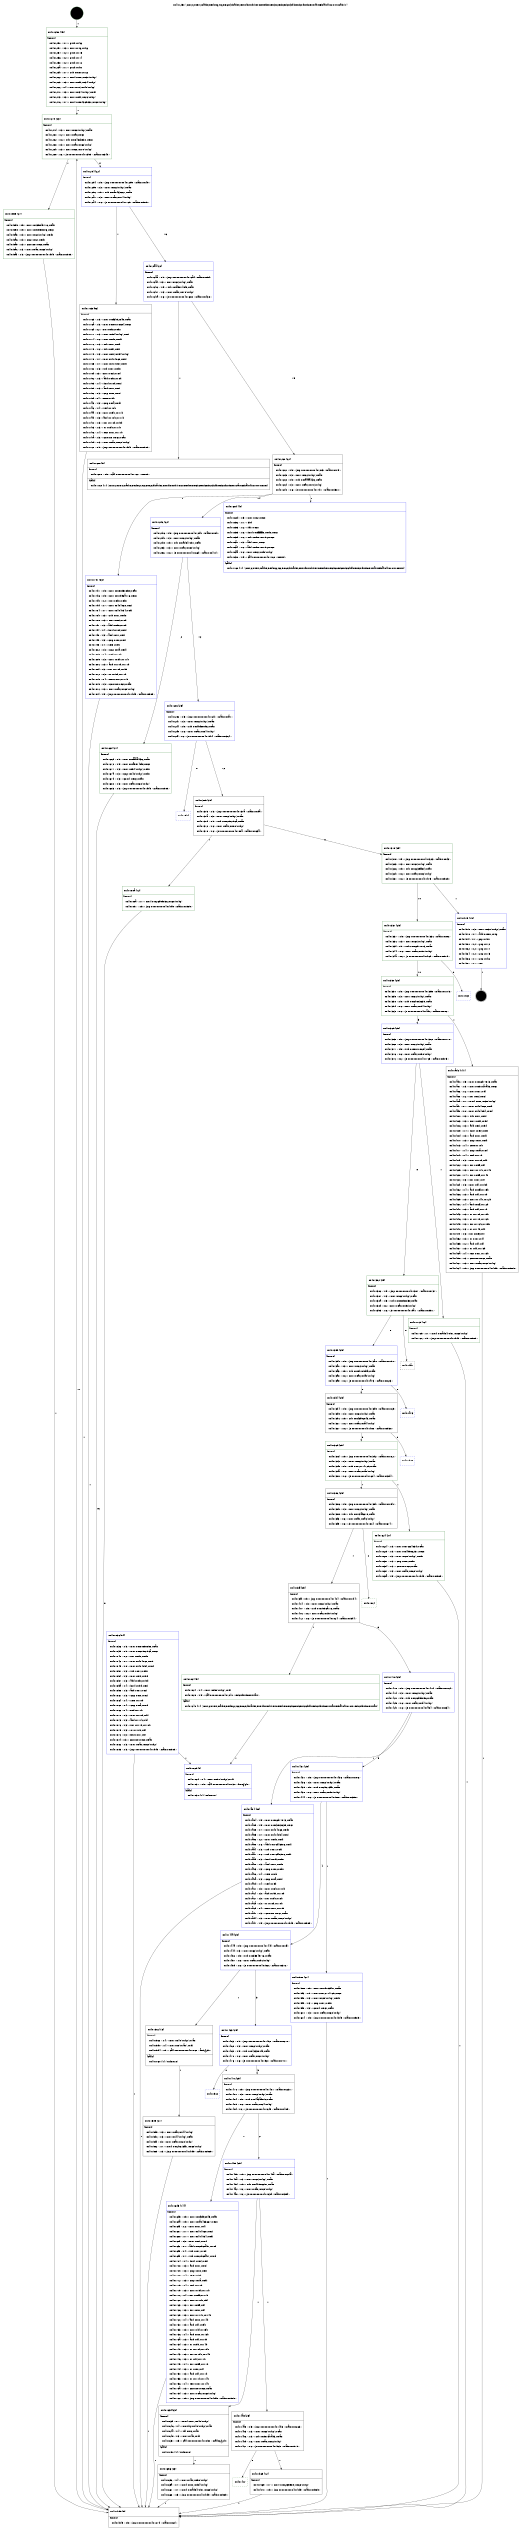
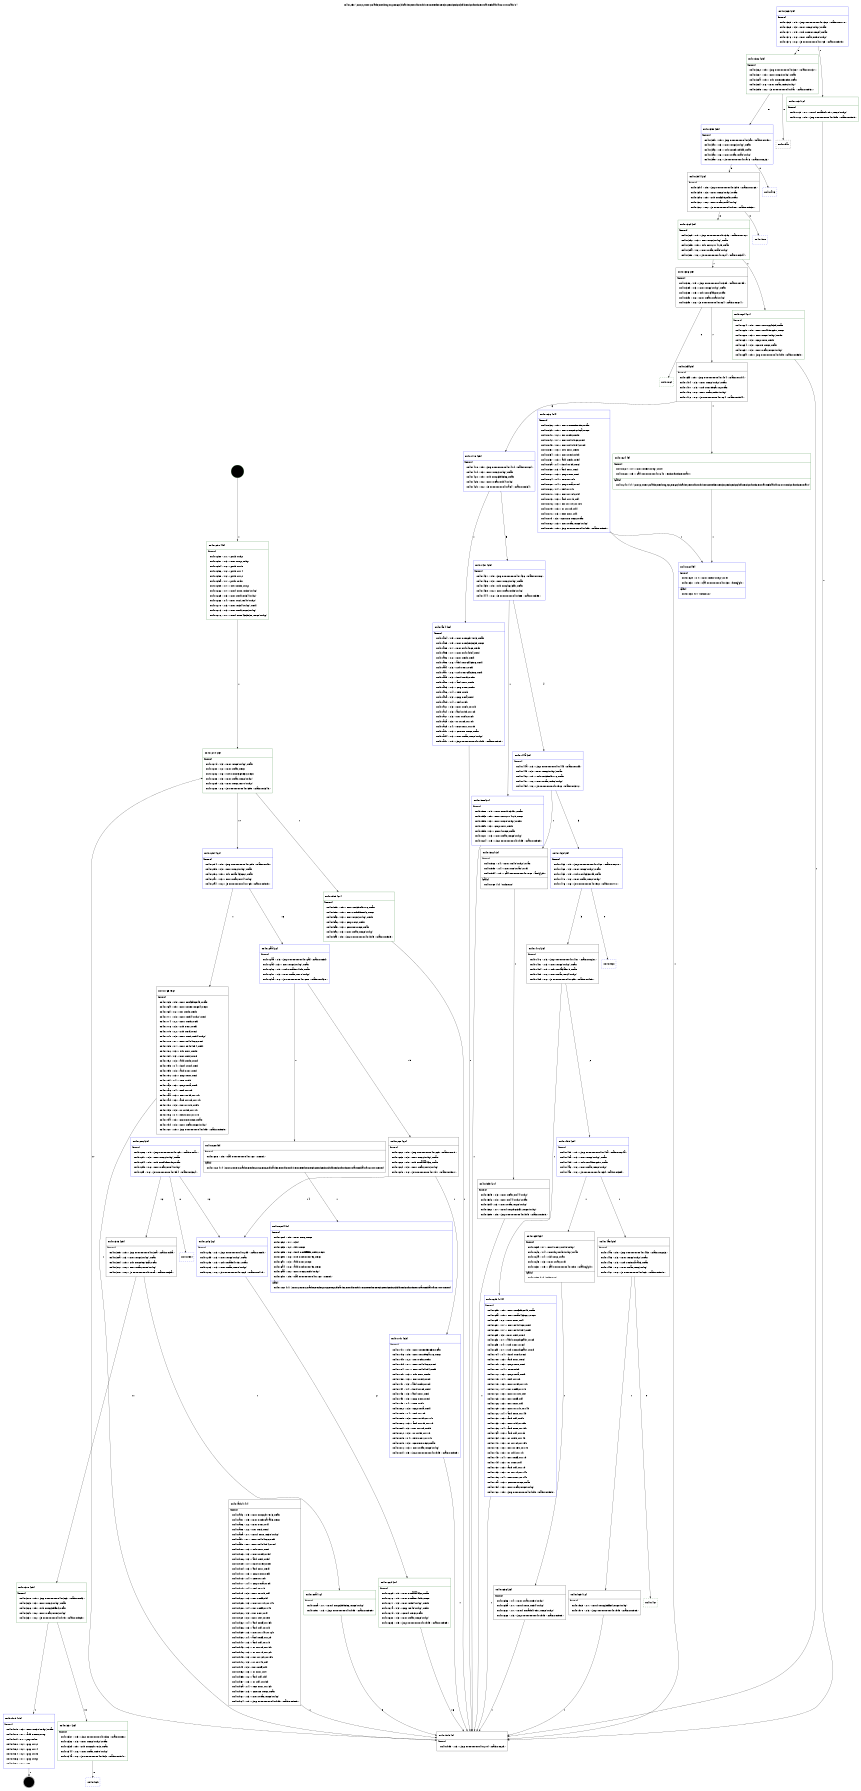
edge "0x4012c0 [22]" -> "0x40168d [40]": now "0x401688 [5]" -> "0x40168d [40]"
edge "0x4012d6 [22]" -> "0x4012ec [25]": reversed
node "0x401350 [25]": removed
